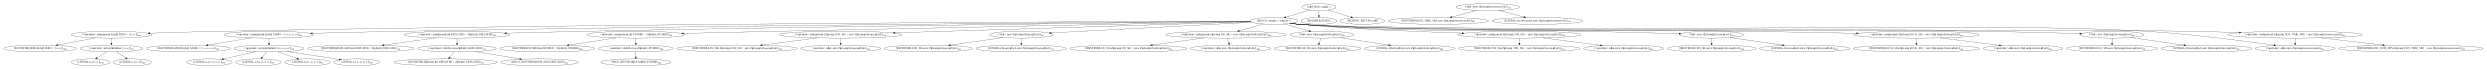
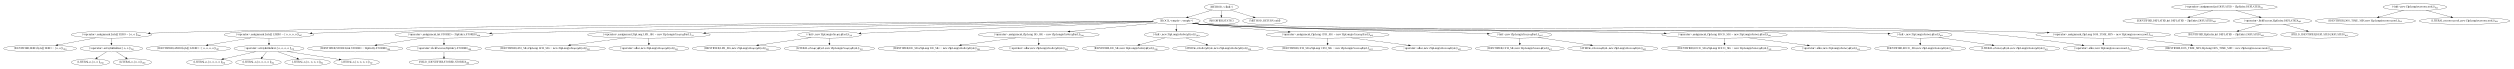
edge "(BLOCK,<empty>,<empty>)" -> "(<operator>.assignment,int DEFLATED = ZipEntry.DEFLATED)": removed
node "(IDENTIFIER,STORED,int STORED = ZipEntry.STORED)": text "199" -> "299"
